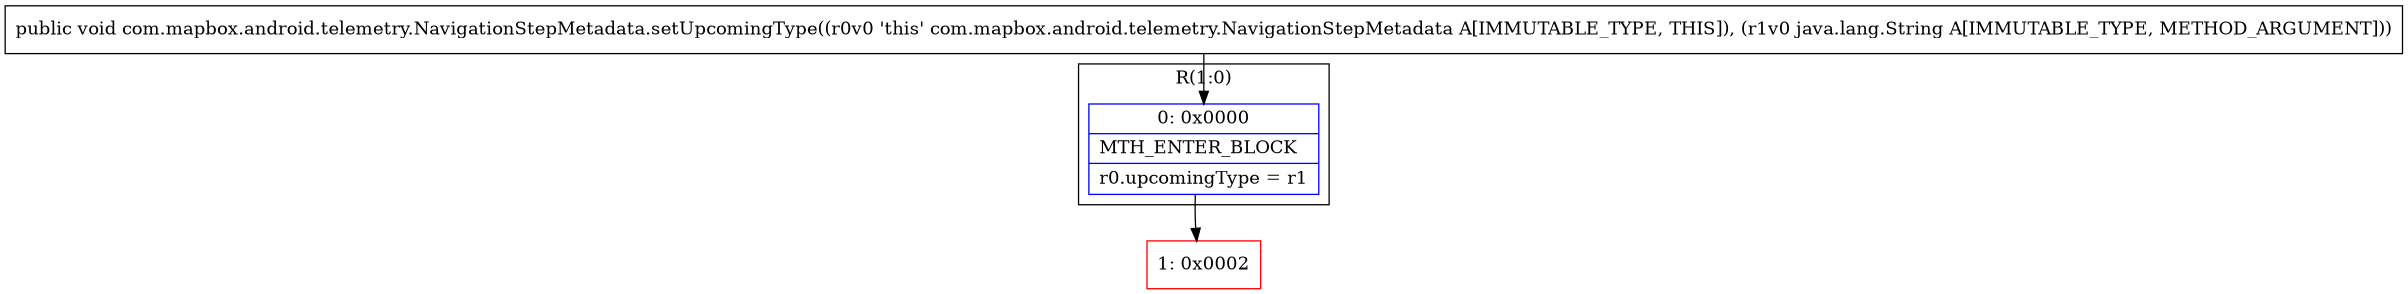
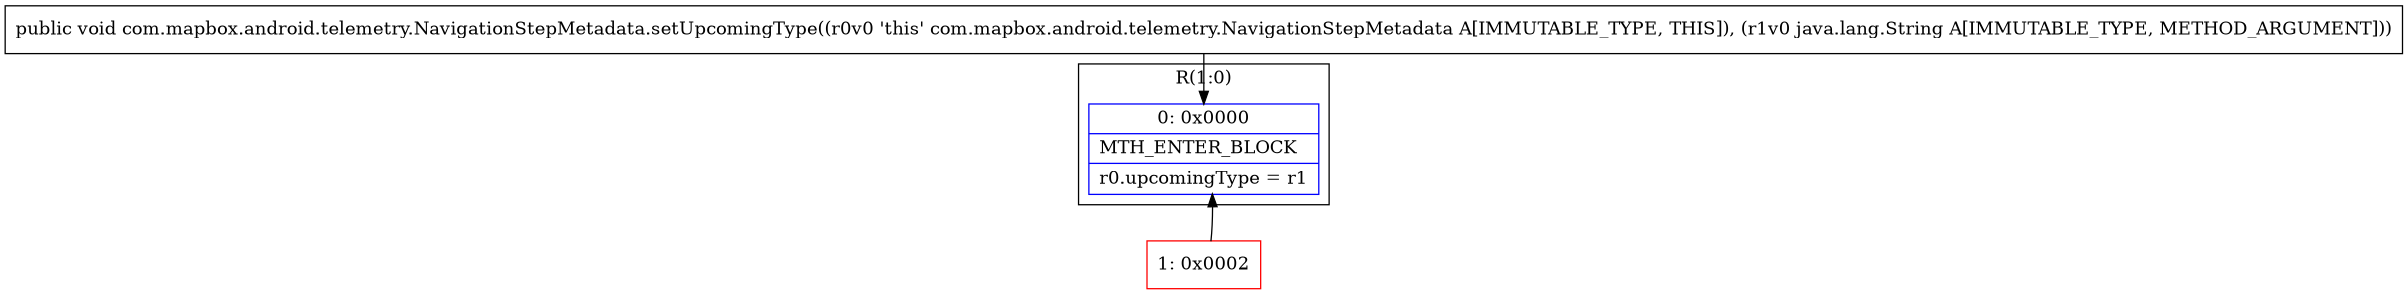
edge "0: 0x0000" -> "1: 0x0002": reversed
